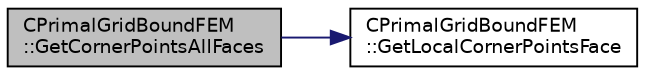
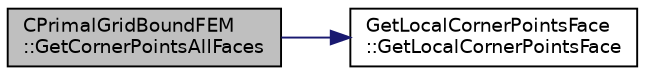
node "CPrimalGridBoundFEM ::GetLocalCornerPointsFace": label "CPrimalGridBoundFEM ::GetLocalCornerPointsFace" -> "GetLocalCornerPointsFace ::GetLocalCornerPointsFace"
